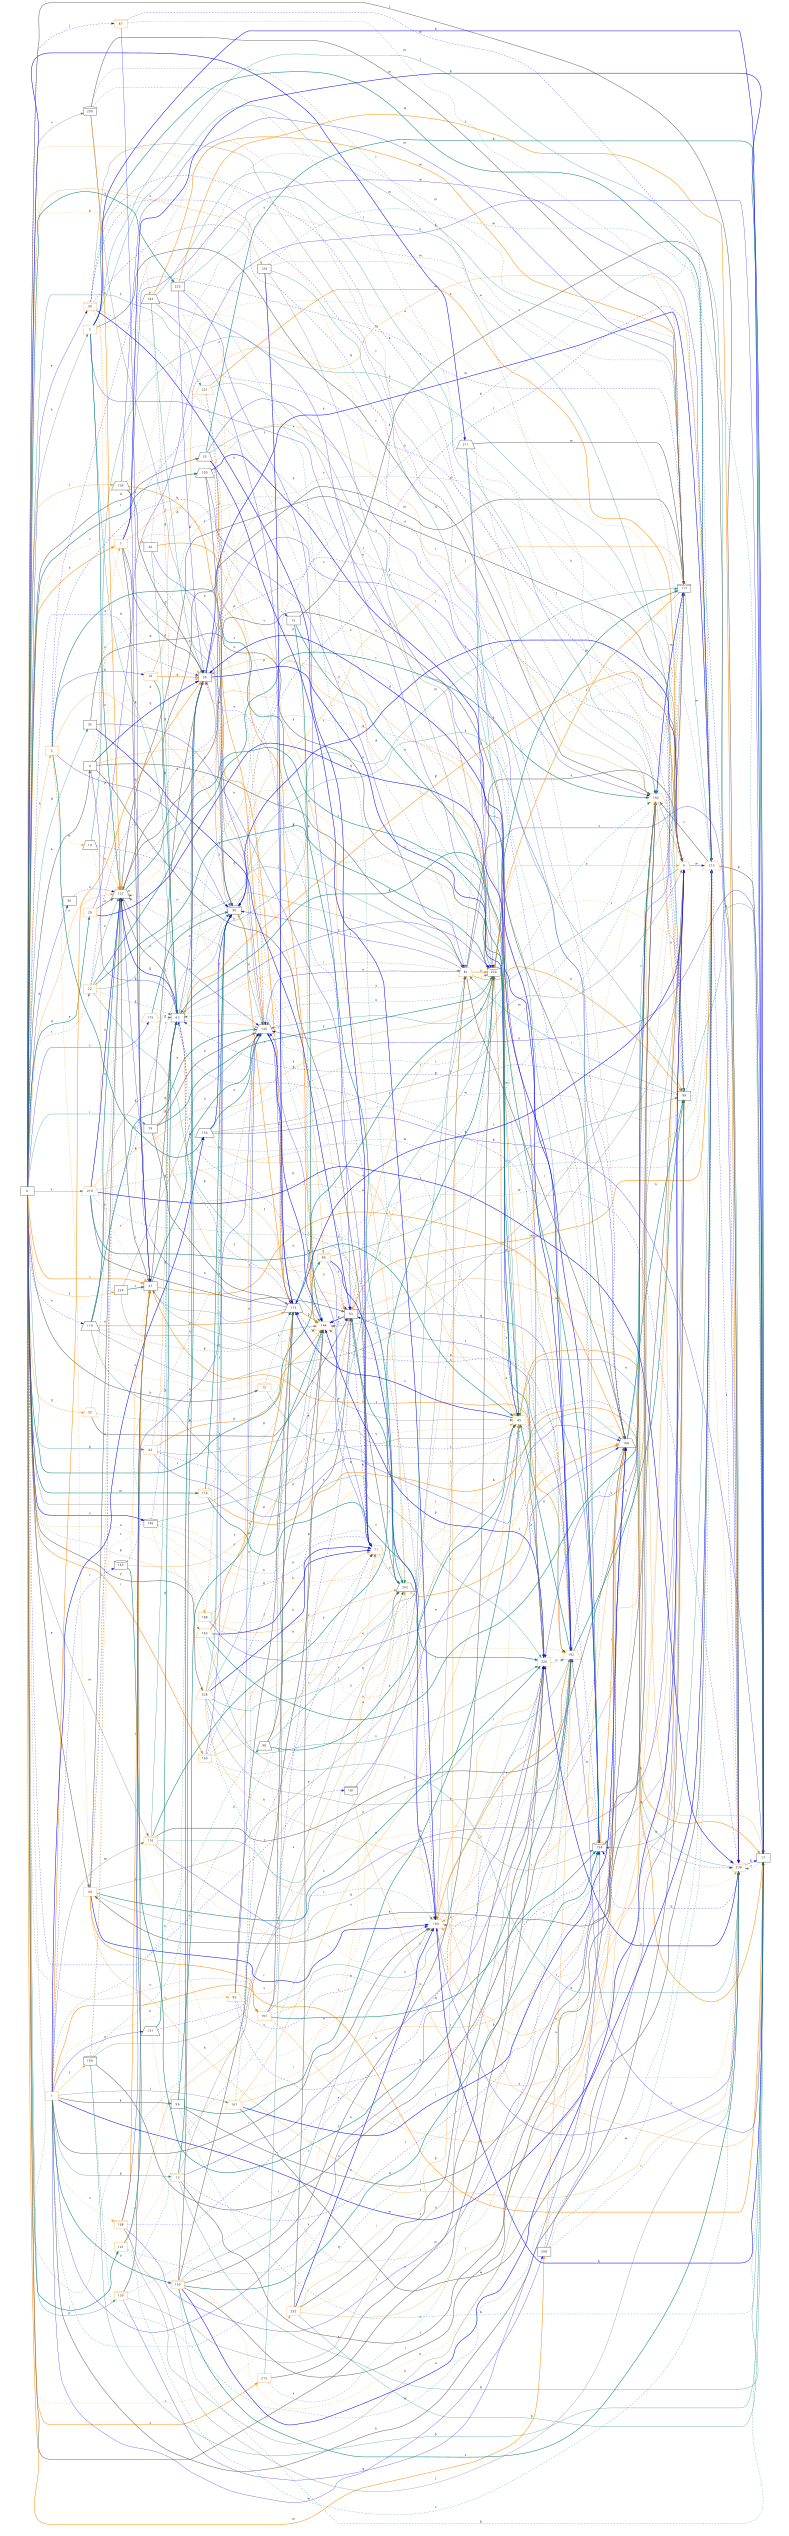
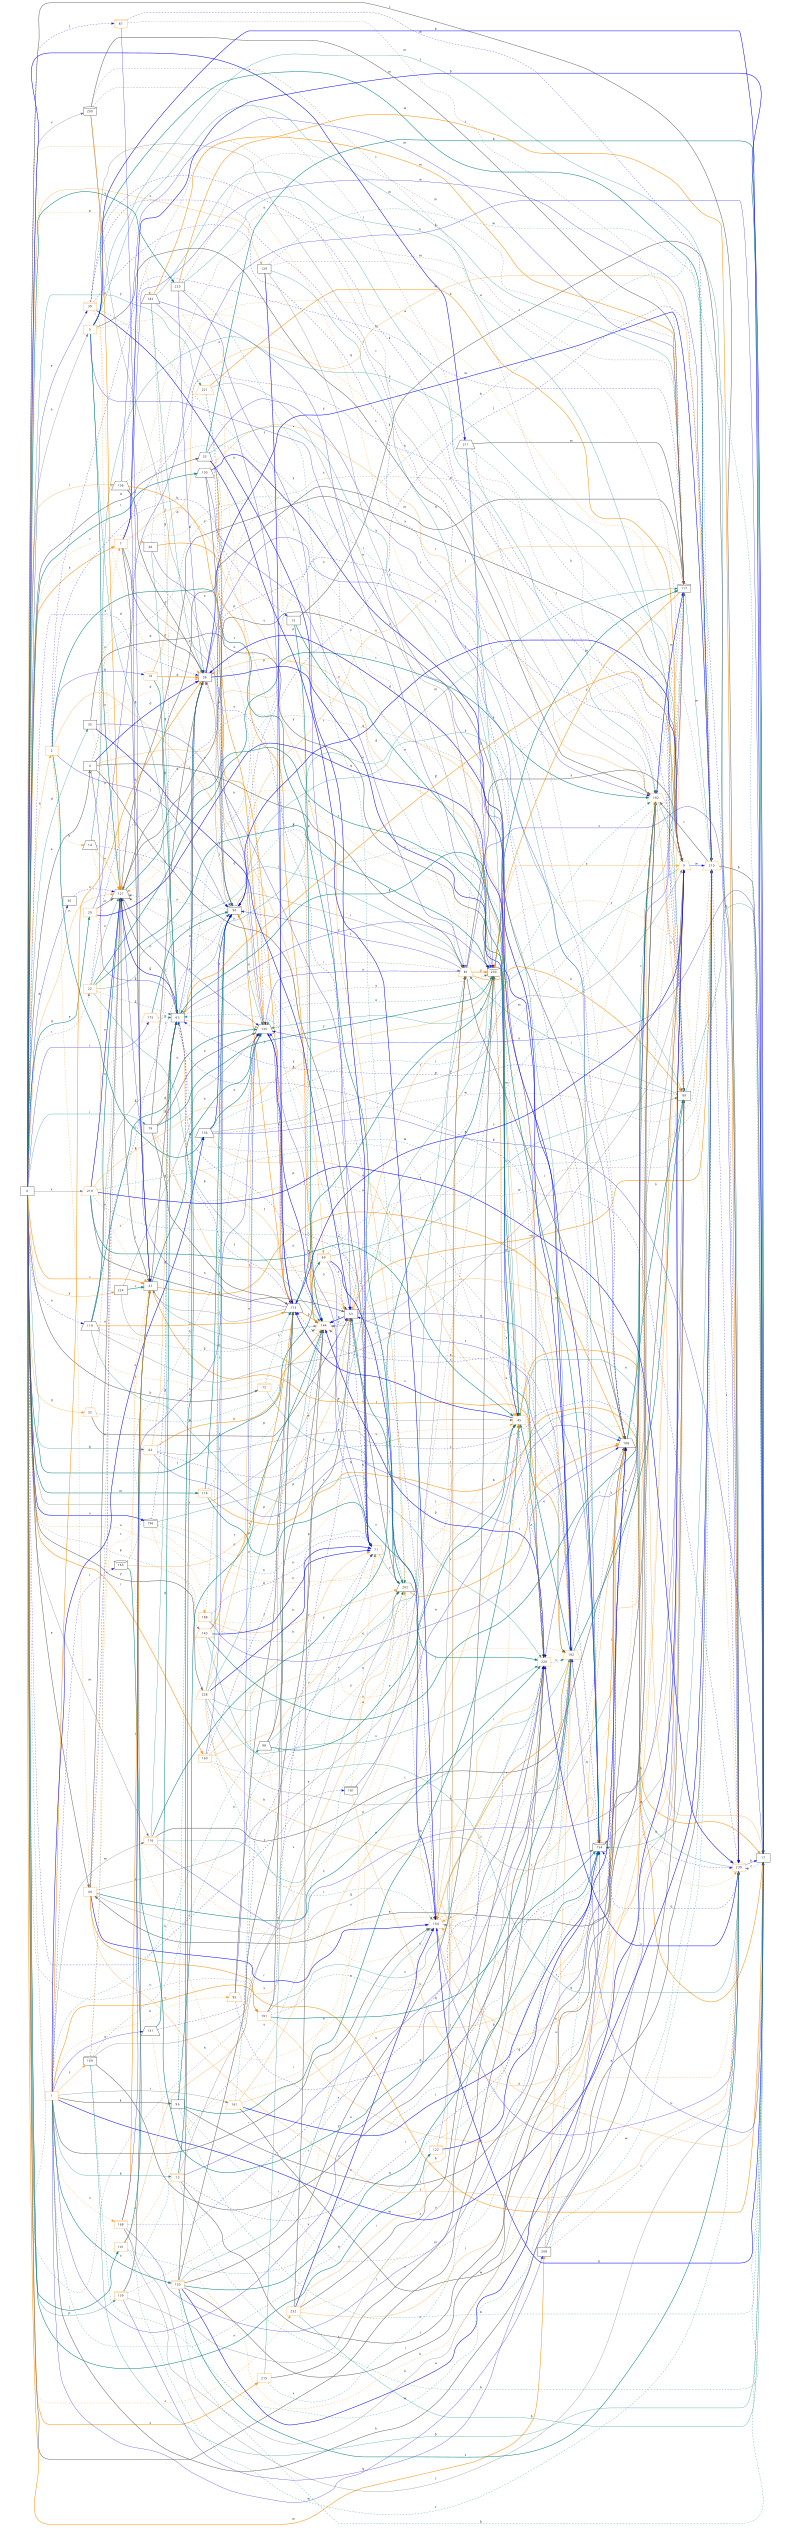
edge "95" -> "164": removed, label "r"
node "122": added
edge "13" -> "17": style solid -> dashed
